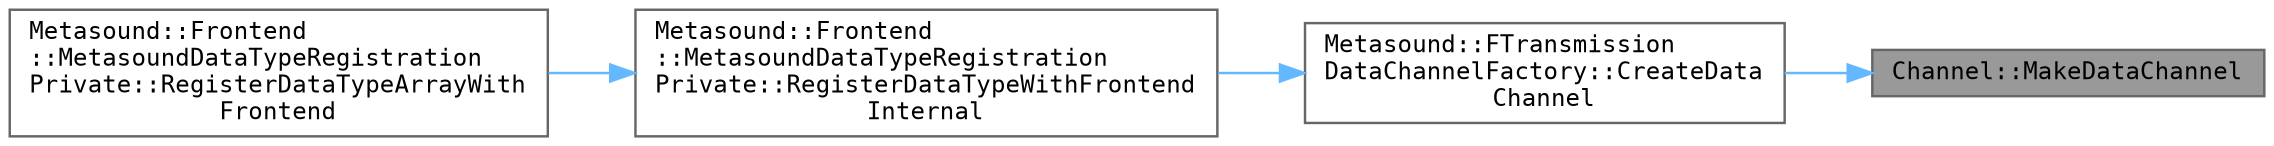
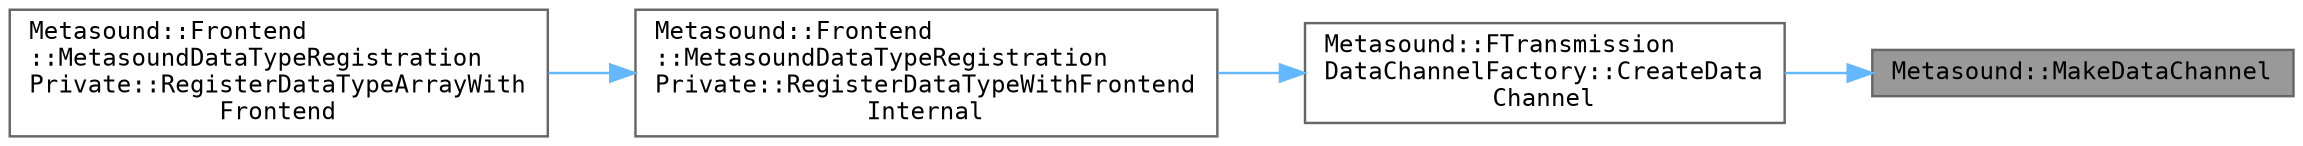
node "Channel::MakeDataChannel": label "Channel::MakeDataChannel" -> "Metasound::MakeDataChannel"
